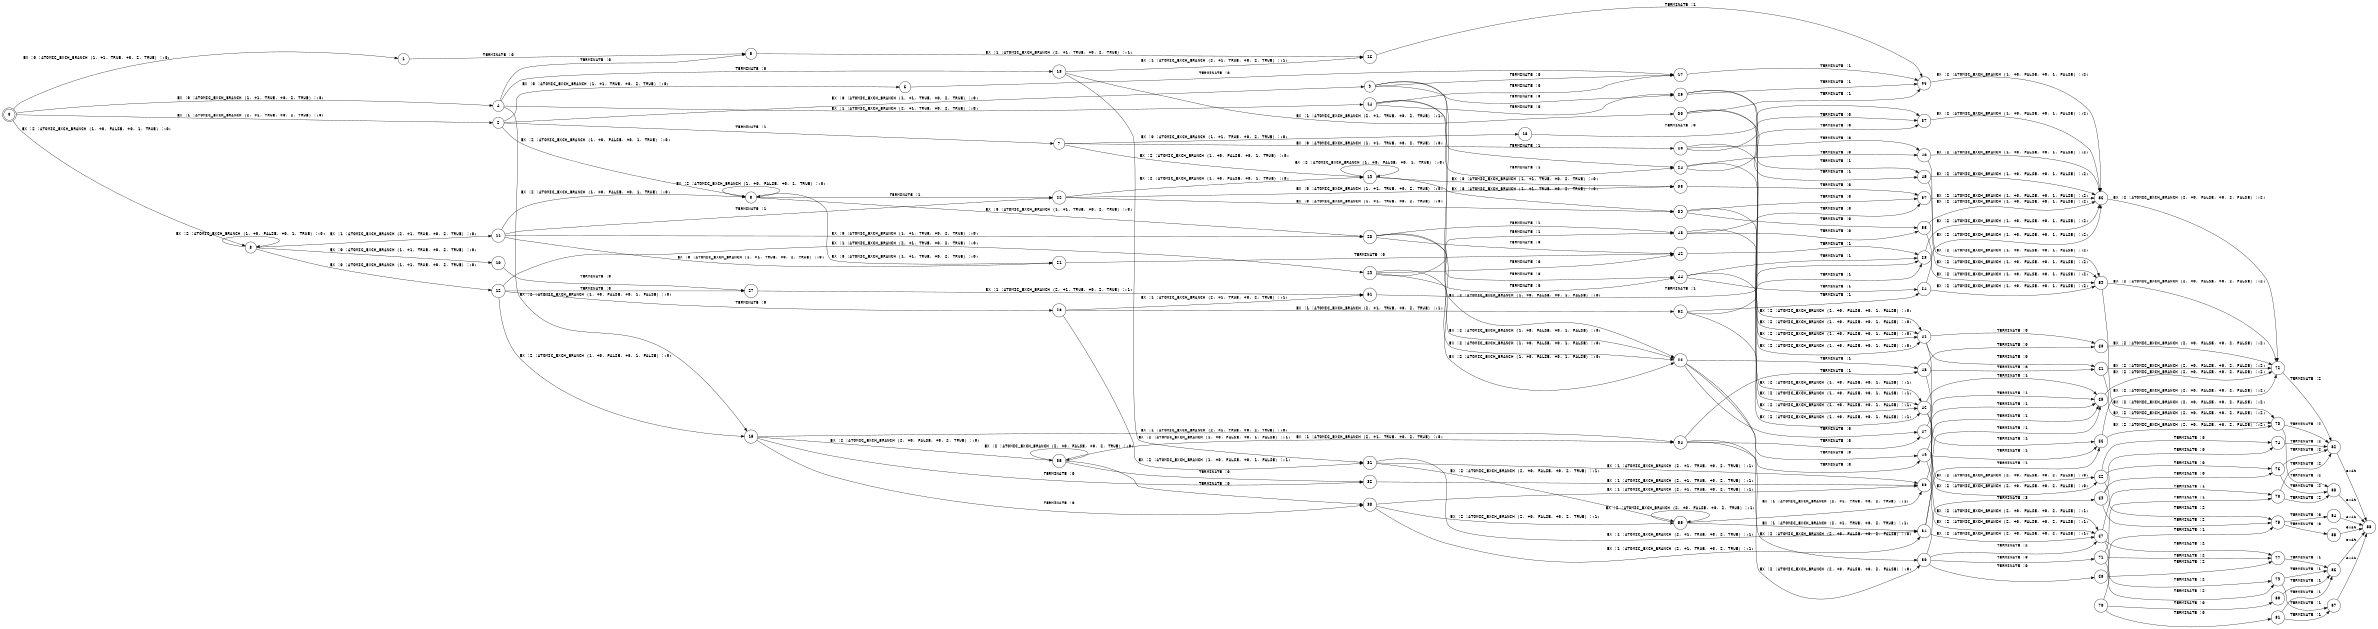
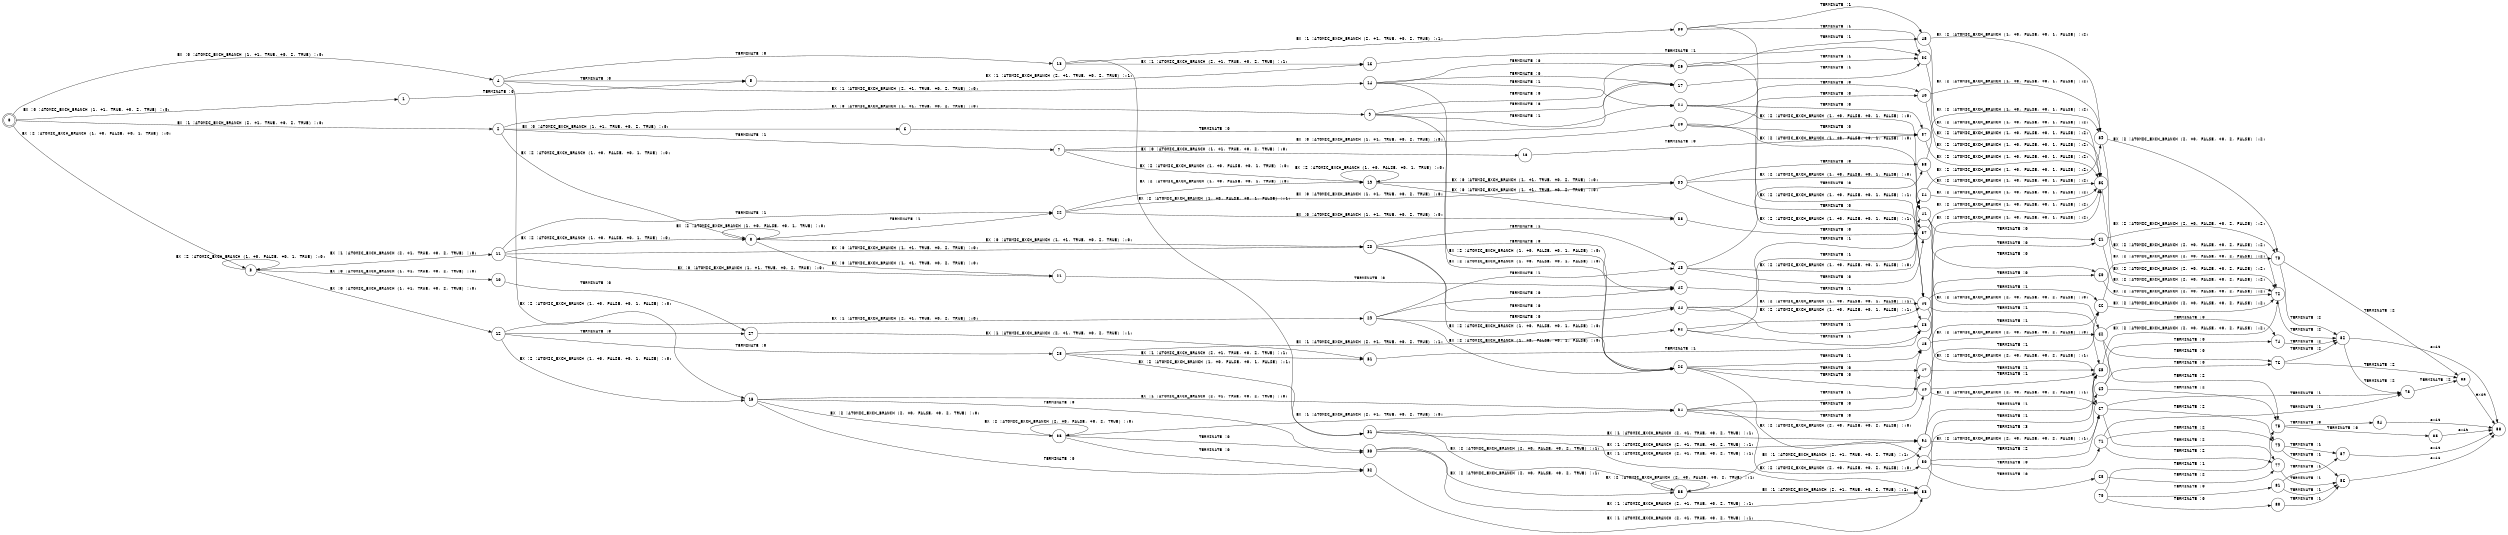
edge "78" -> "82": reversed
